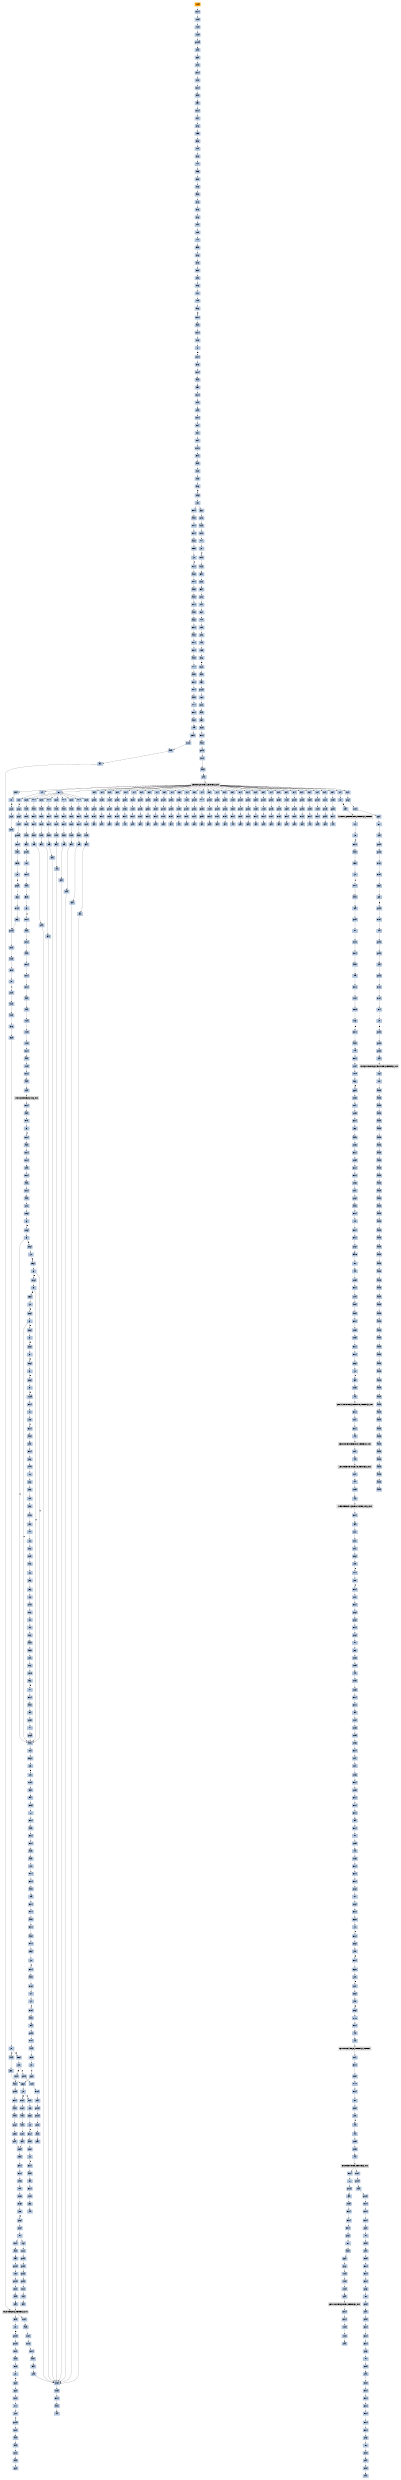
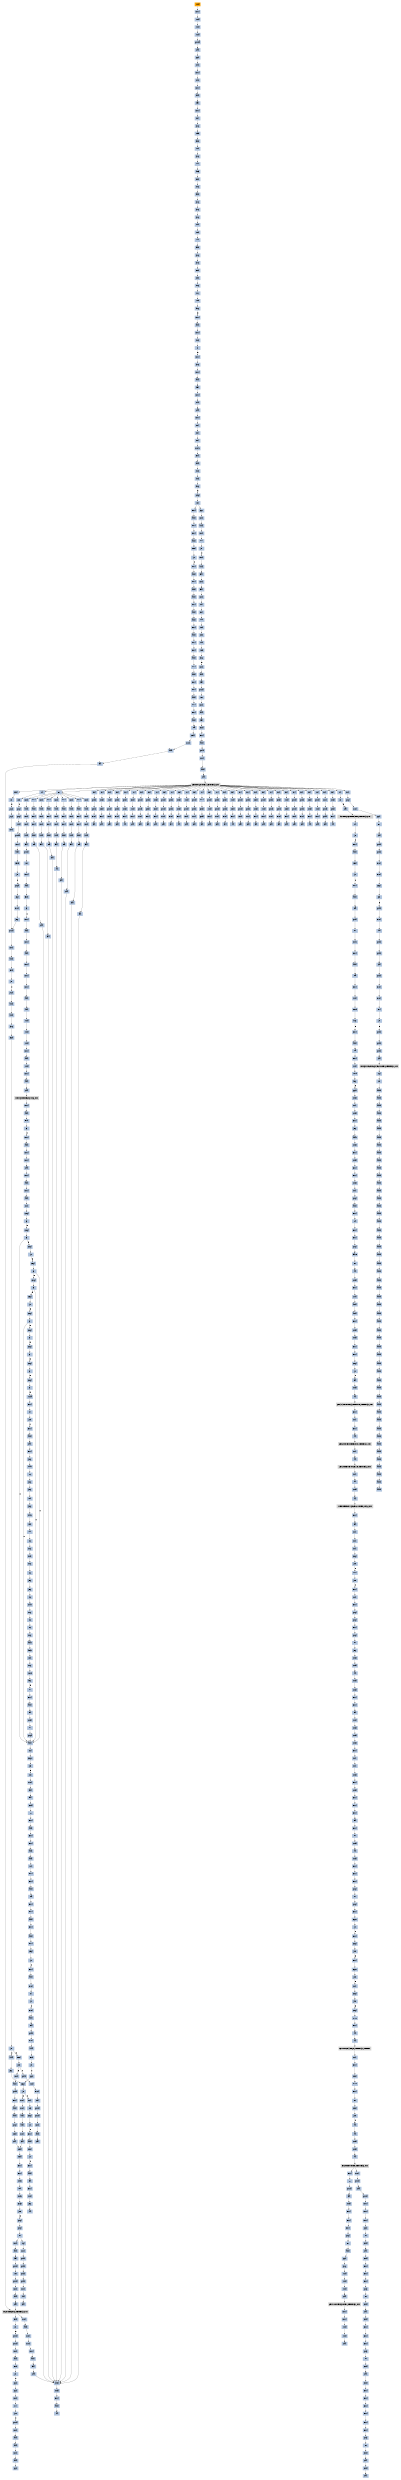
node "ISDEBUGGERPRESENT-KERNEL32-KERNEL": label "ISDEBUGGERPRESENT-KERNEL32-KERNEL" -> "ISDEBUGGERPRESENT-KERNEL32-DLL"
